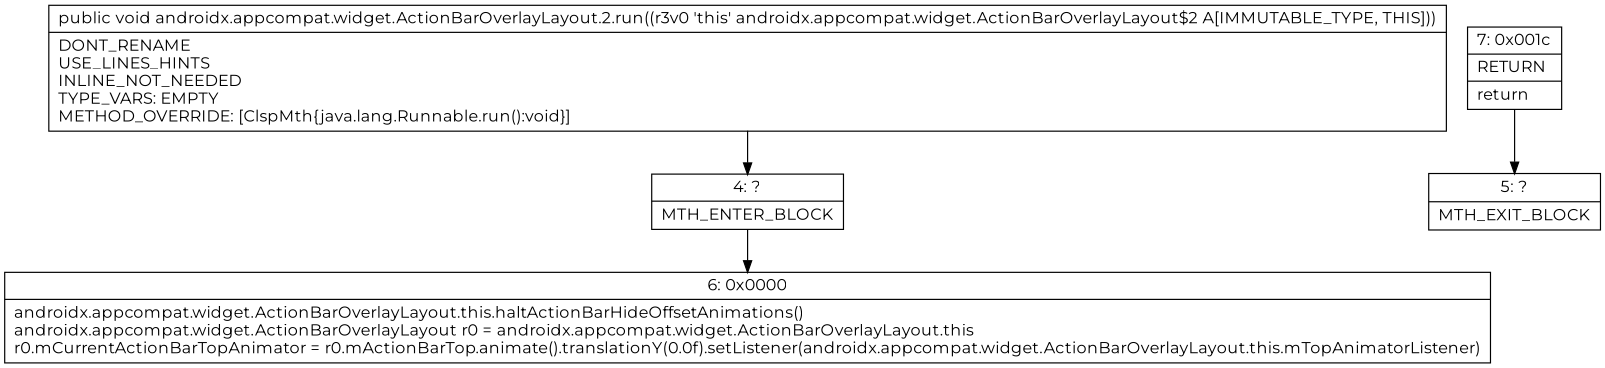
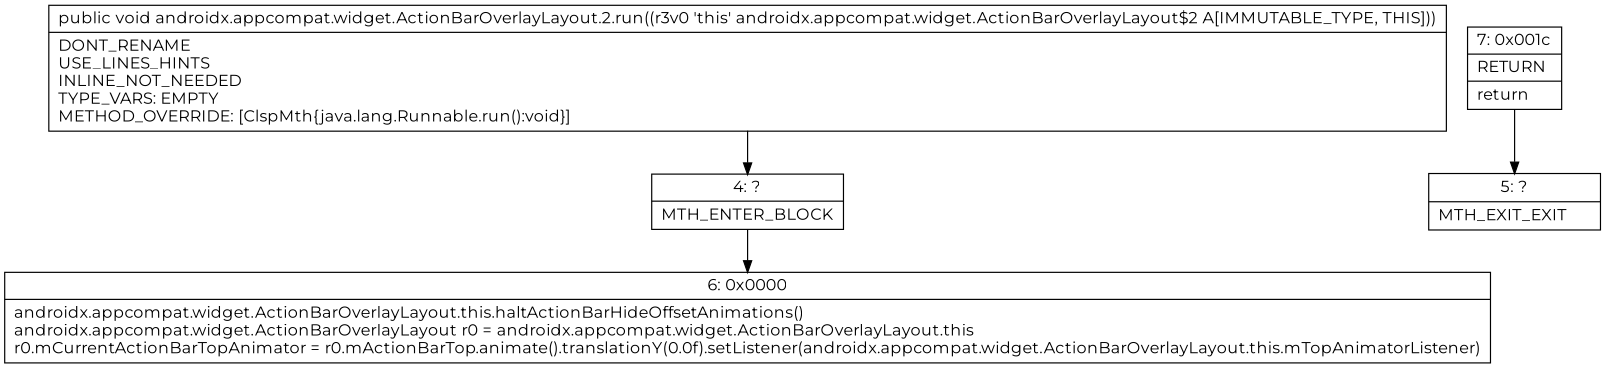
node "5: ?": text "MTH_EXIT_BLOCK" -> "MTH_EXIT_EXIT"
